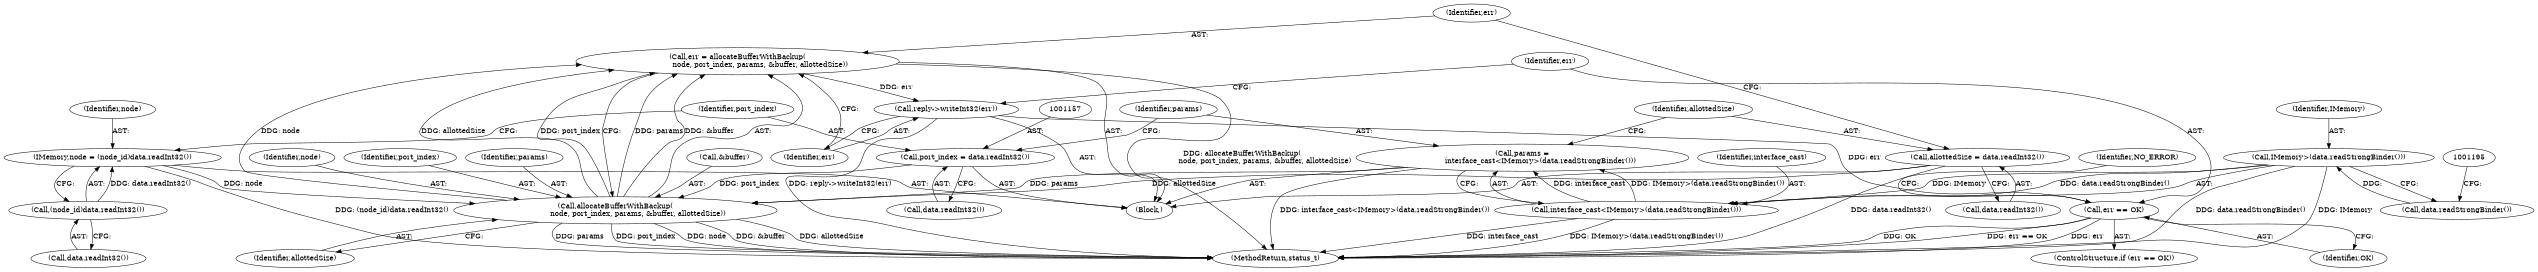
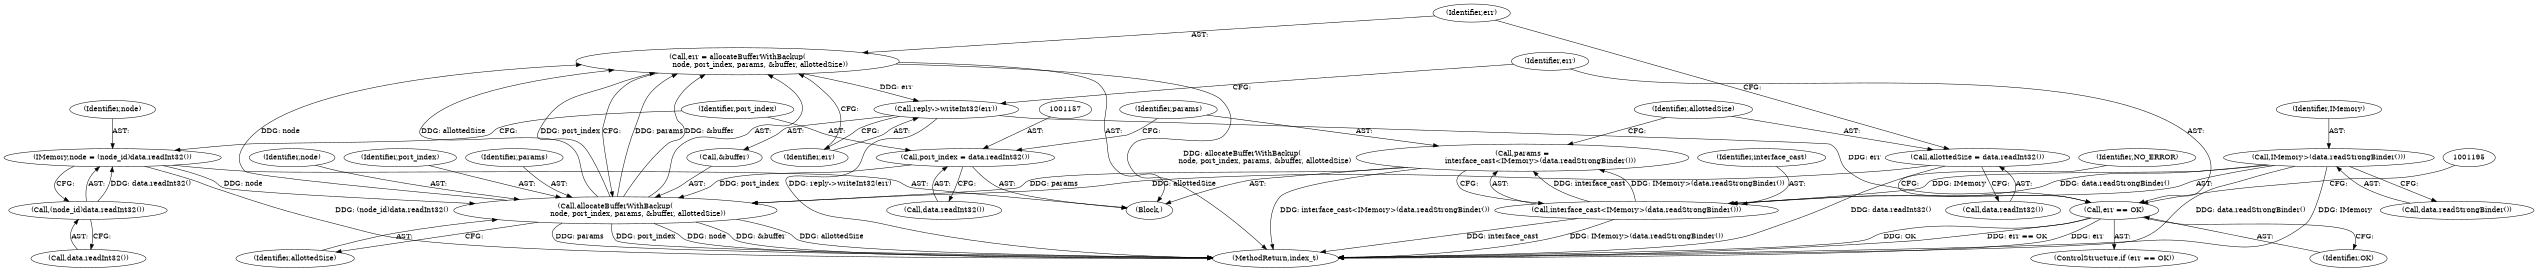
edge "(Call,reply->writeInt32(err))" -> "(Block,)": now "(Call,reply->writeInt32(err))" -> "(Call,&buffer)"
edge "(Call,allottedSize = data.readInt32())" -> "(Block,)": removed, label "AST:"
edge "1001195" -> "(Call,data.readStrongBinder())": now "1001195" -> "(Call,err == OK)"
edge "(Call,data.readStrongBinder())" -> "(Call,IMemory>(data.readStrongBinder()))": label "DDG: " -> "AST: "
node "(MethodReturn,status_t)": label "(MethodReturn,status_t)" -> "(MethodReturn,index_t)"
